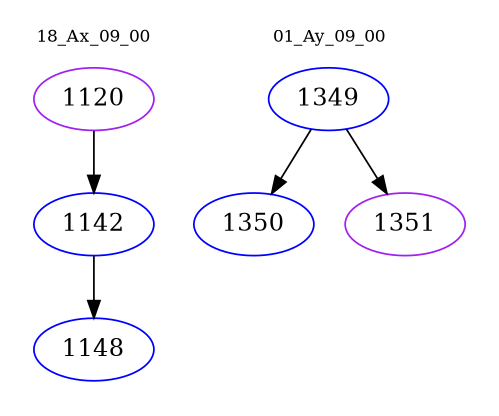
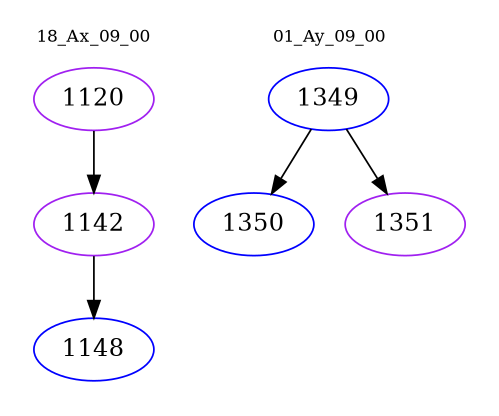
node "1142": color blue -> purple
